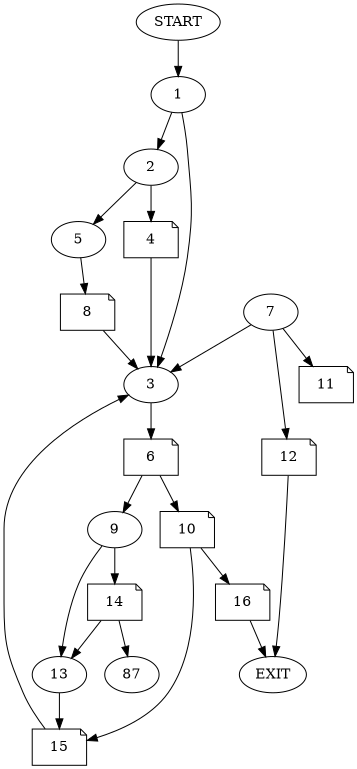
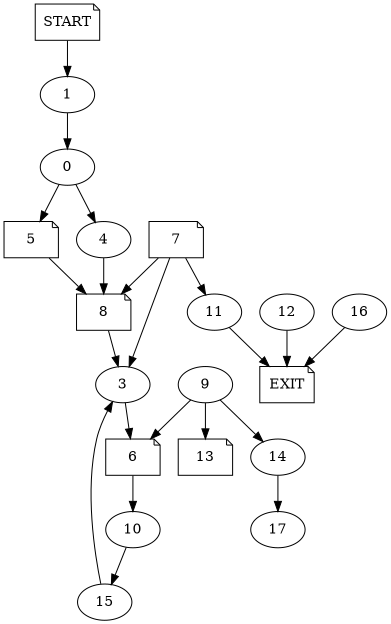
node "START": shape ellipse -> note
node "2": label "2" -> "0"
edge "1" -> "3": removed
node "5": shape ellipse -> note
node "4": shape note -> ellipse
edge "4" -> "3": now "4" -> "8"
node "7": shape ellipse -> note
edge "11" -> "EXIT": added
edge "7" -> "12": now "7" -> "8"
node "11": shape note -> ellipse
node "12": shape note -> ellipse
edge "6" -> "9": reversed
node "10": shape note -> ellipse
edge "10" -> "16": removed
node "14": shape note -> ellipse
node "16": shape note -> ellipse
edge "14" -> "13": removed
node "13": shape ellipse -> note
node "87": label "87" -> "17"
node "EXIT": shape ellipse -> note
edge "13" -> "15": removed
node "15": shape note -> ellipse
